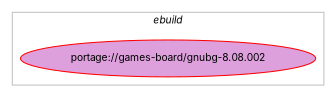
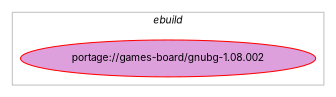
node "portage://games-board/gnubg-8.08.002": label "portage://games-board/gnubg-8.08.002" -> "portage://games-board/gnubg-1.08.002"
